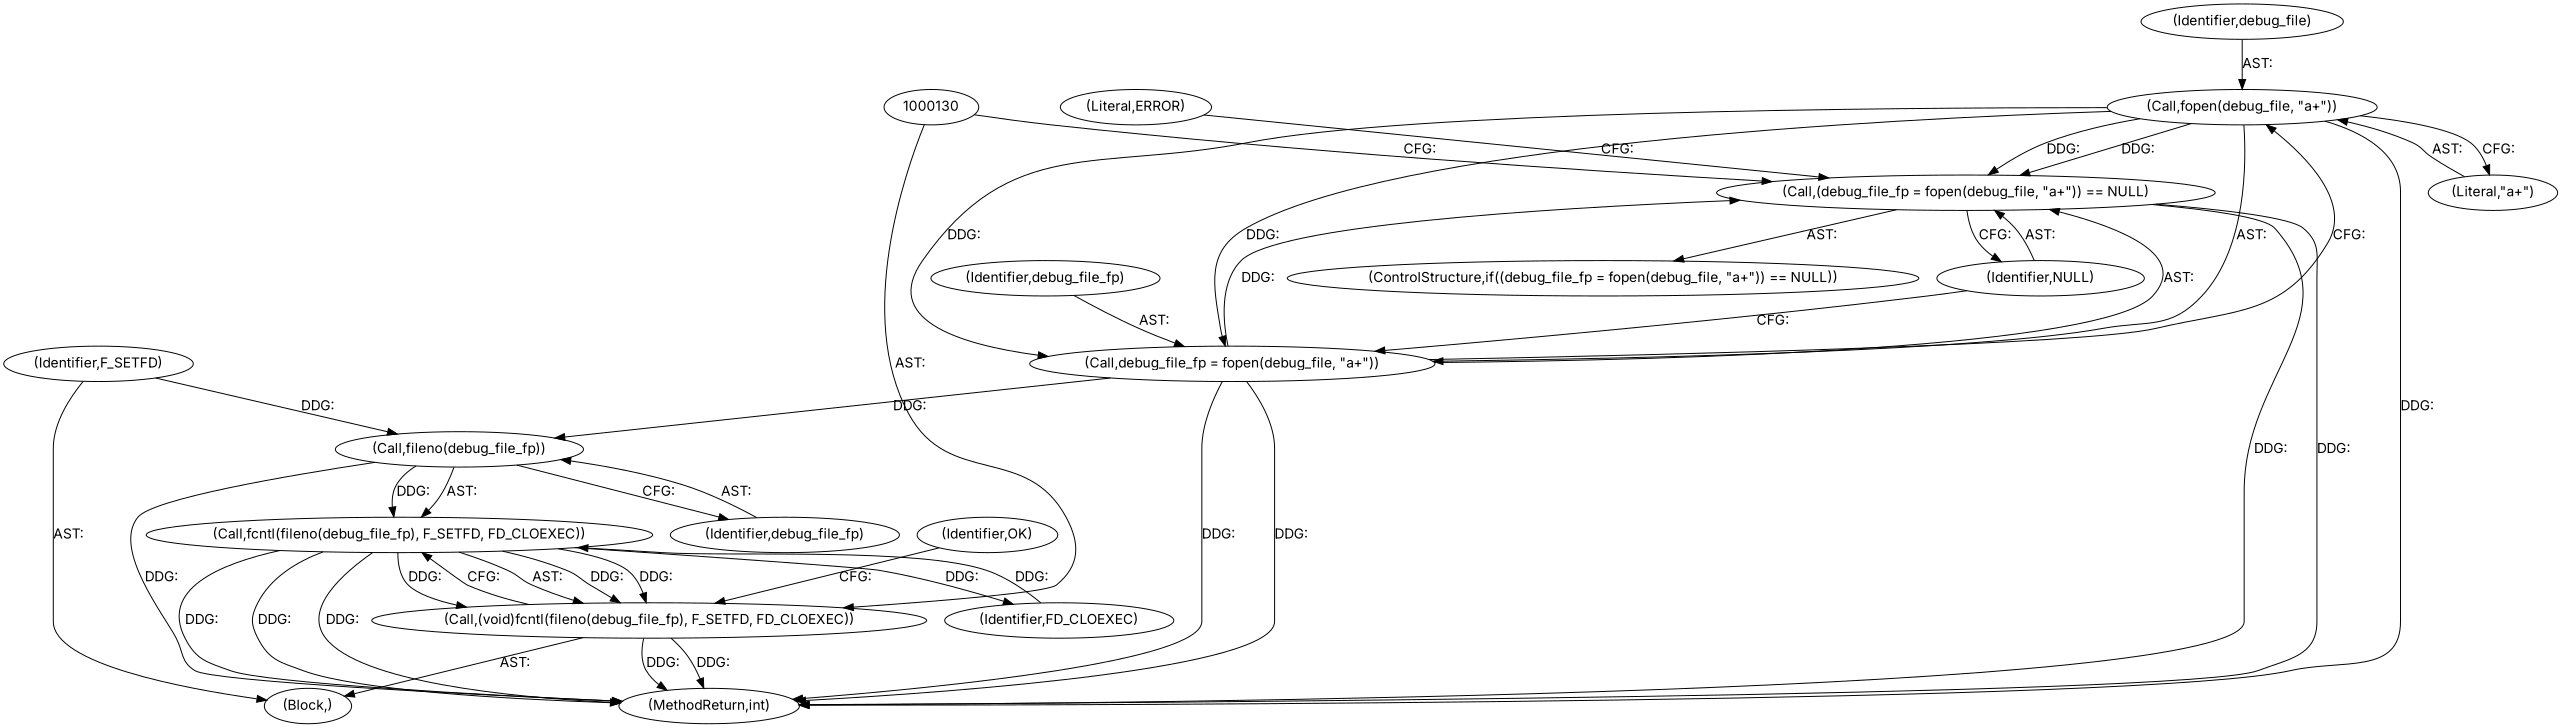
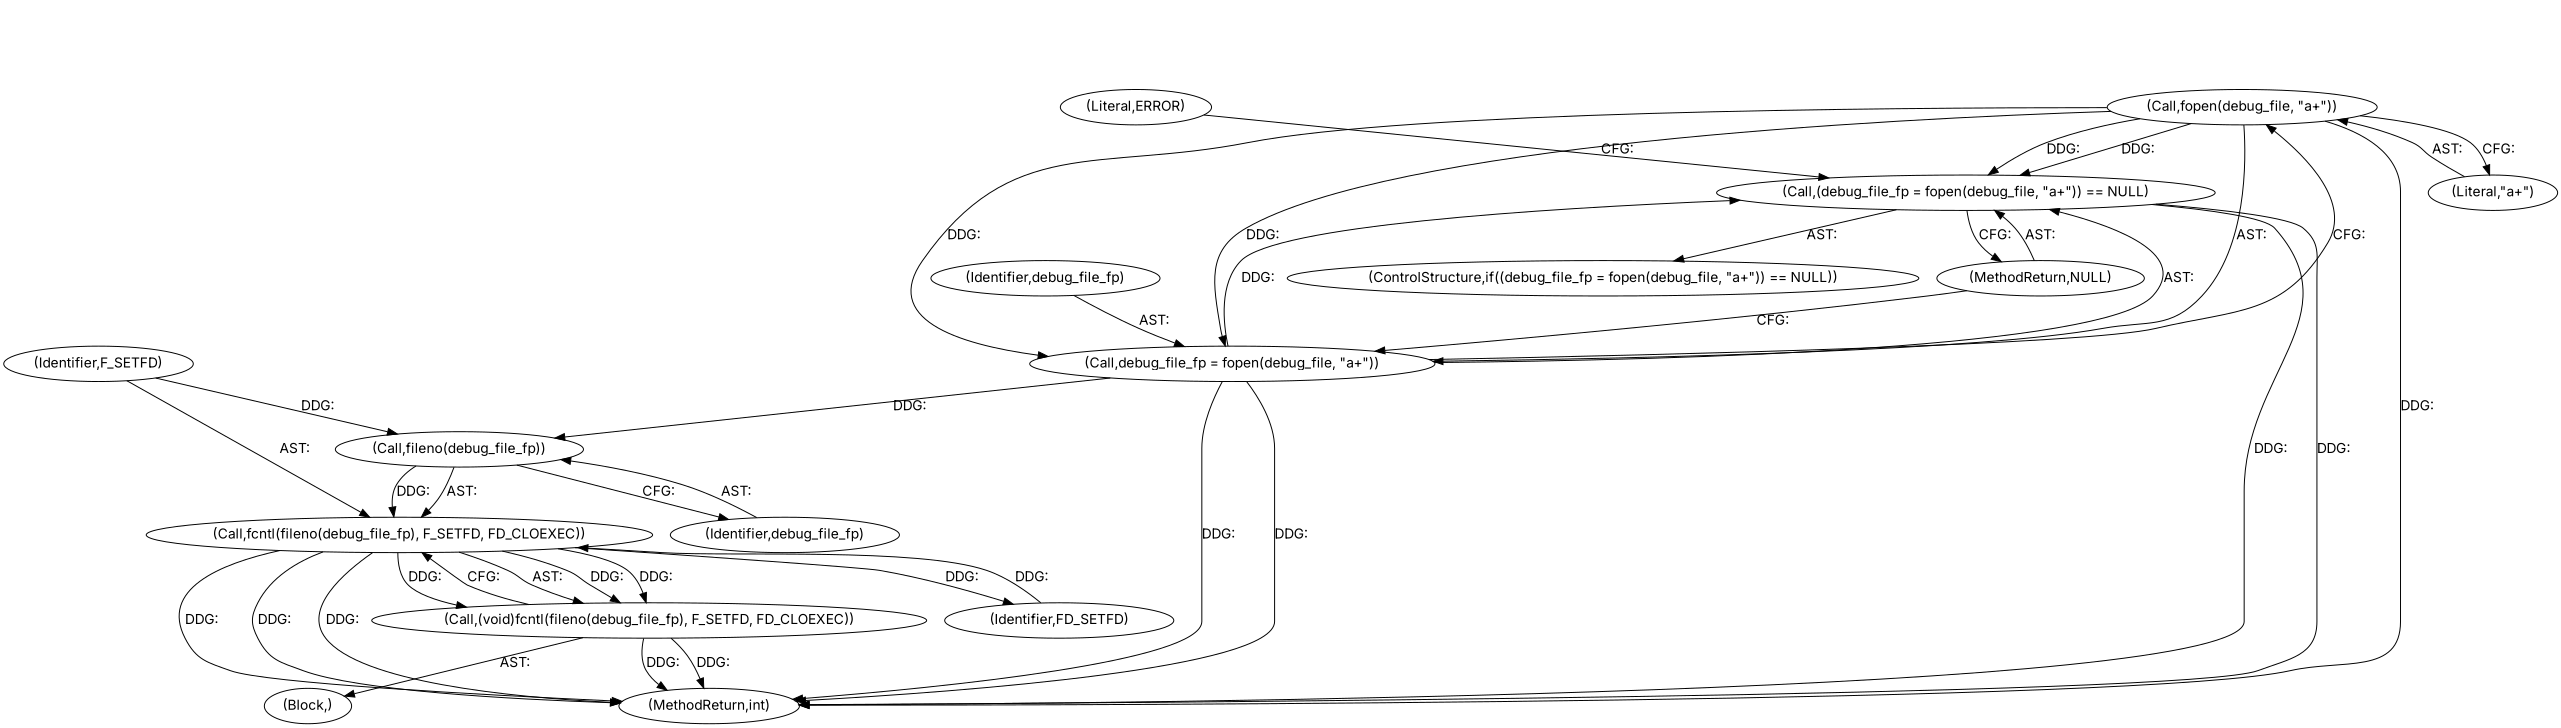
node "(Identifier,debug_file)": removed
node "1000130": removed
node "(Identifier,NULL)": label "(Identifier,NULL)" -> "(MethodReturn,NULL)"
node "(Identifier,OK)": removed
edge "(Identifier,F_SETFD)" -> "(Block,)": now "(Identifier,F_SETFD)" -> "(Call,fcntl(fileno(debug_file_fp), F_SETFD, FD_CLOEXEC))"
node "(Identifier,FD_CLOEXEC)": label "(Identifier,FD_CLOEXEC)" -> "(Identifier,FD_SETFD)"
edge "(Call,fileno(debug_file_fp))" -> "(MethodReturn,int)": removed, label "DDG:"
